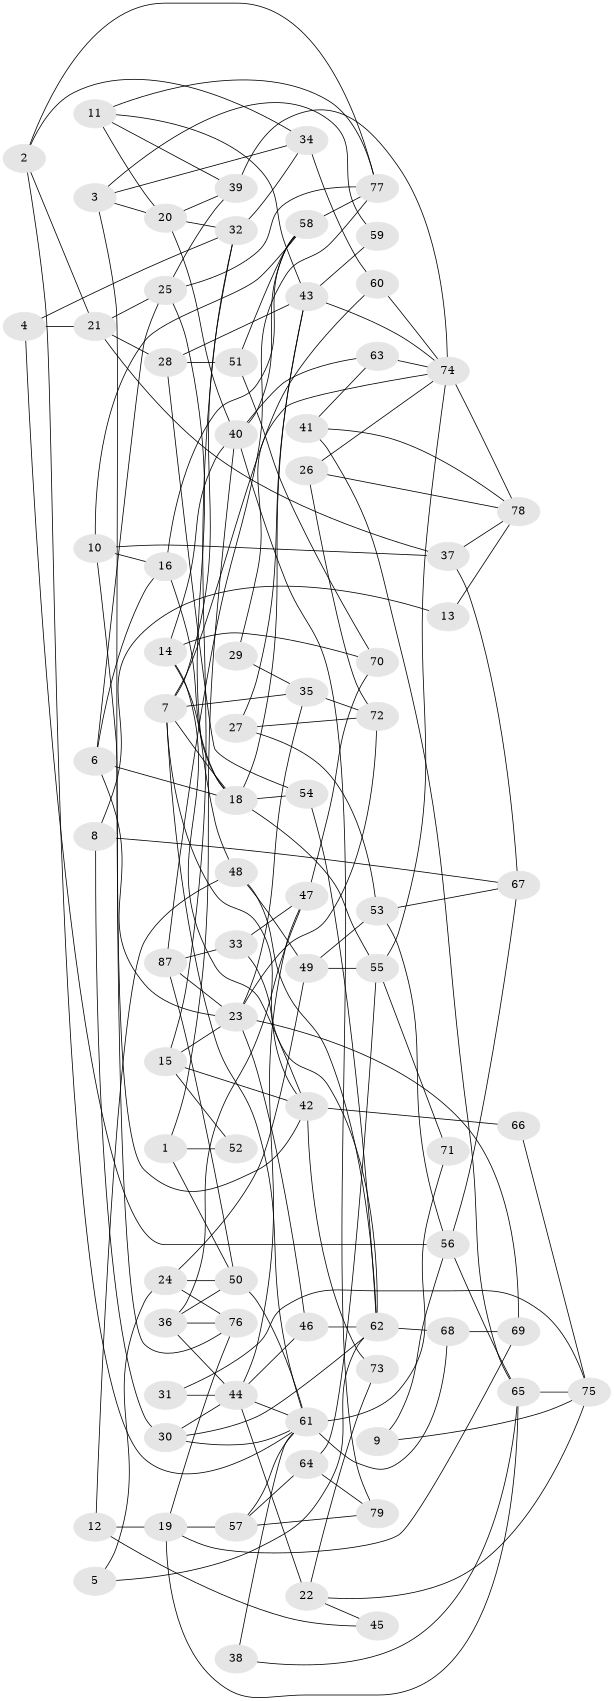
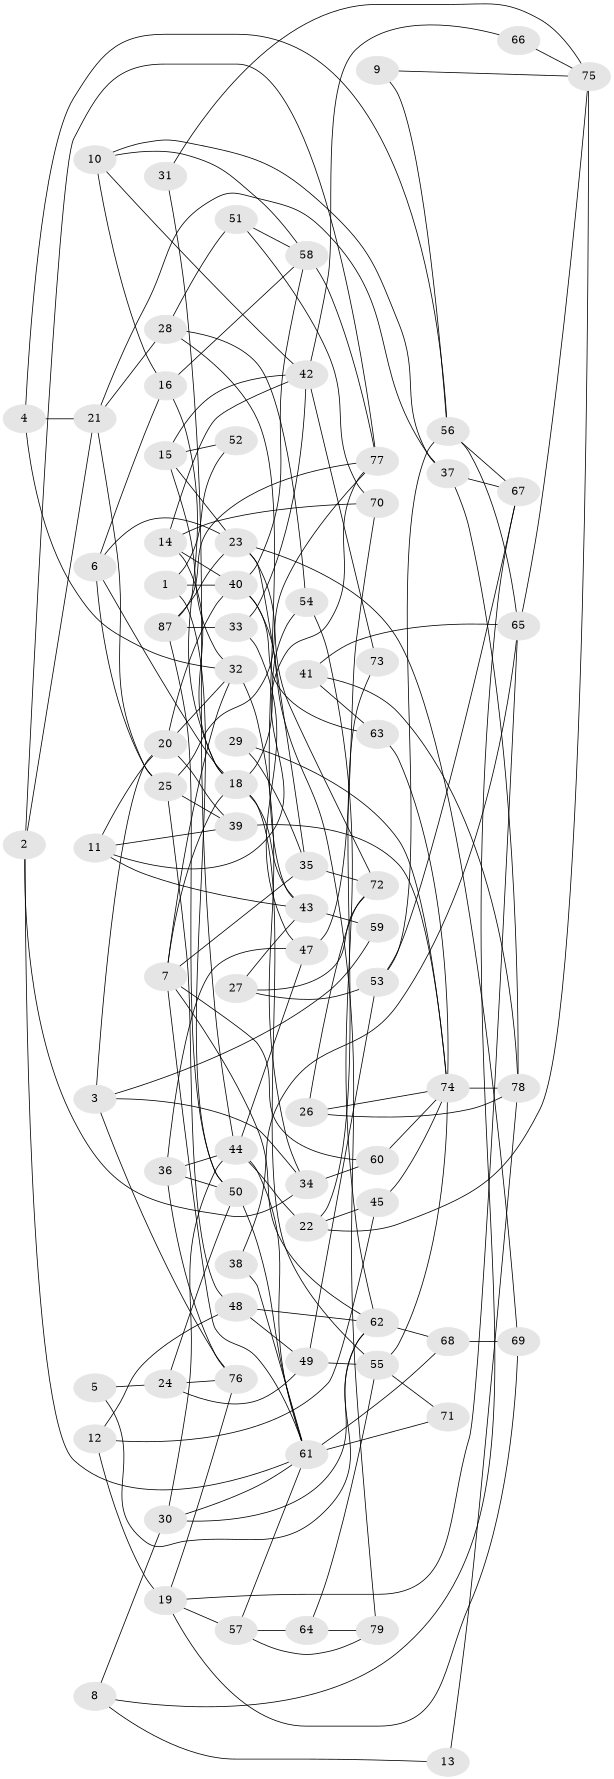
edge "43" -- "74": now "45" -- "74"
node "46": removed
